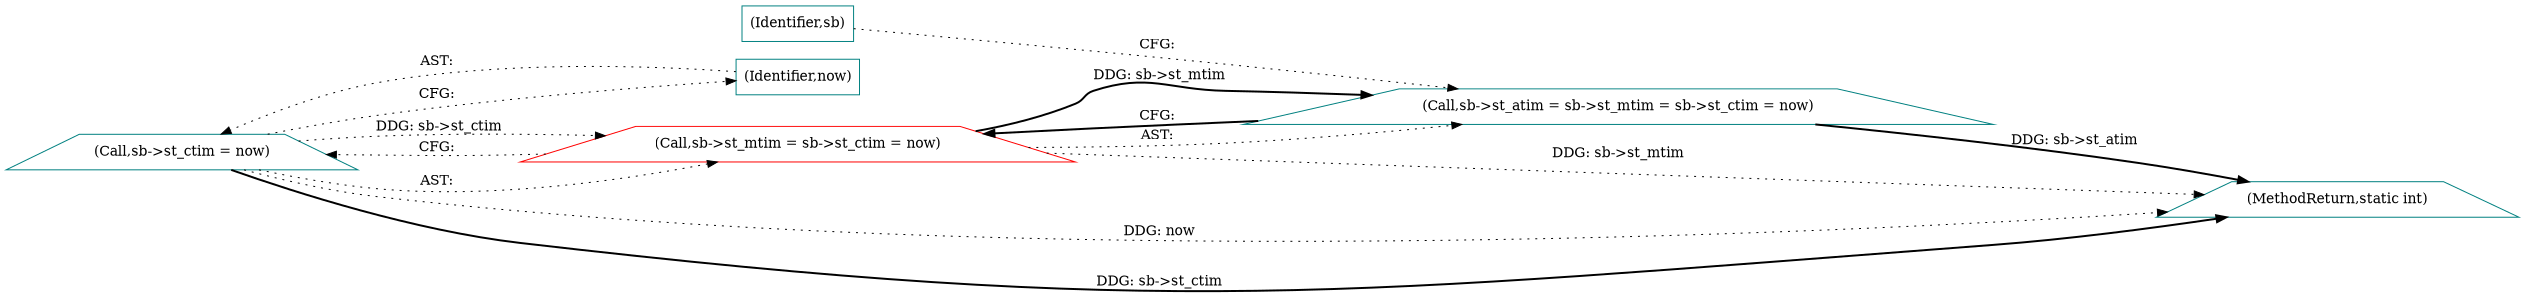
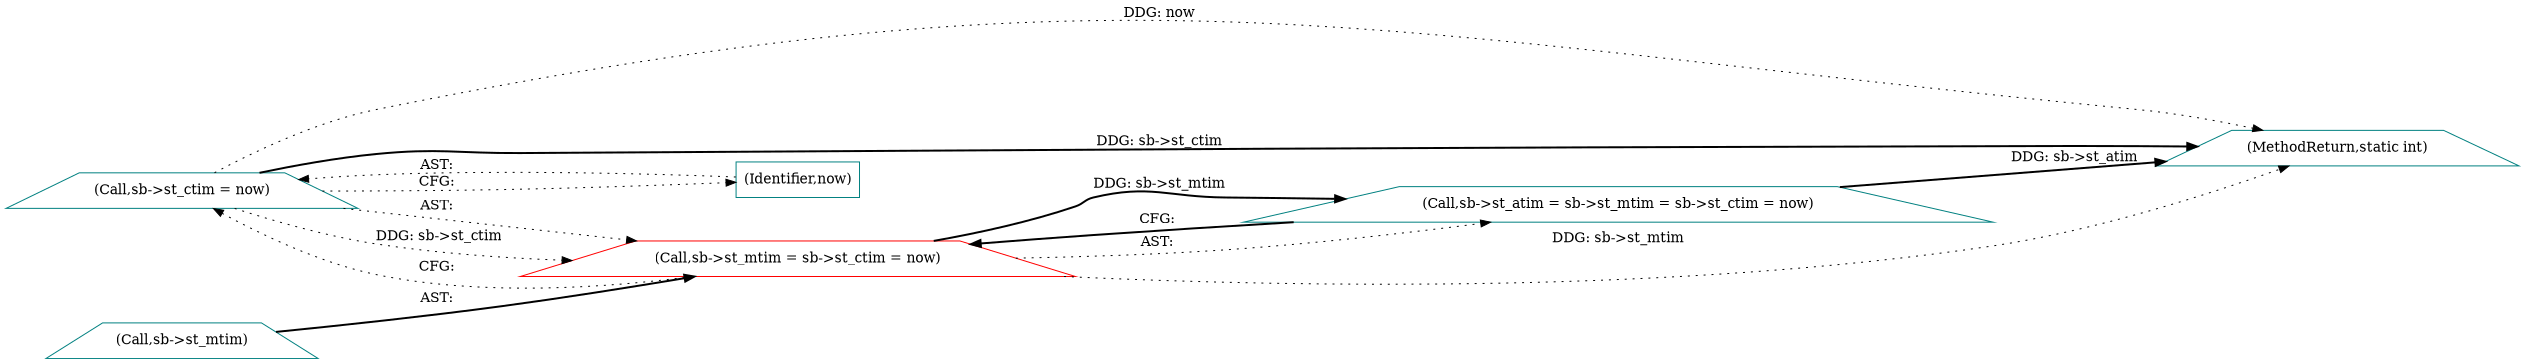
node "(Identifier,sb)": removed
node "(Call,sb->st_mtim)": added
